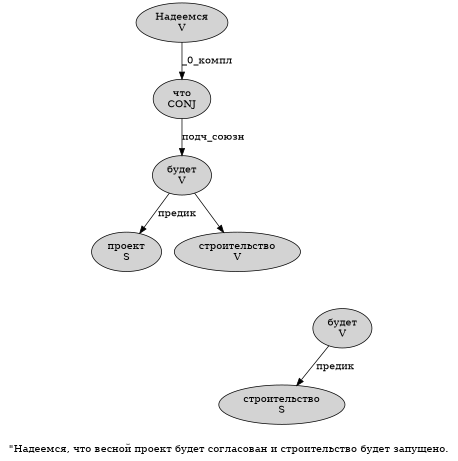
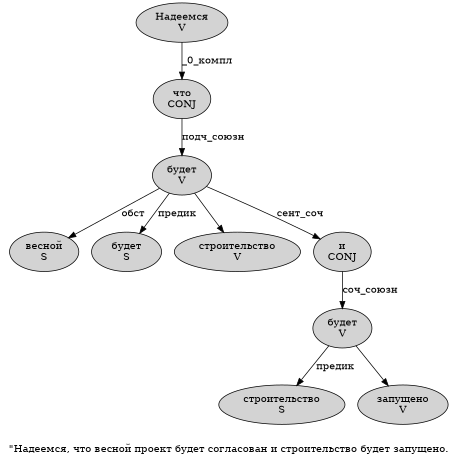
node "весной S": added
node "проект S": label "проект S" -> "будет S"
node "и CONJ": added
node "запущено V": added
